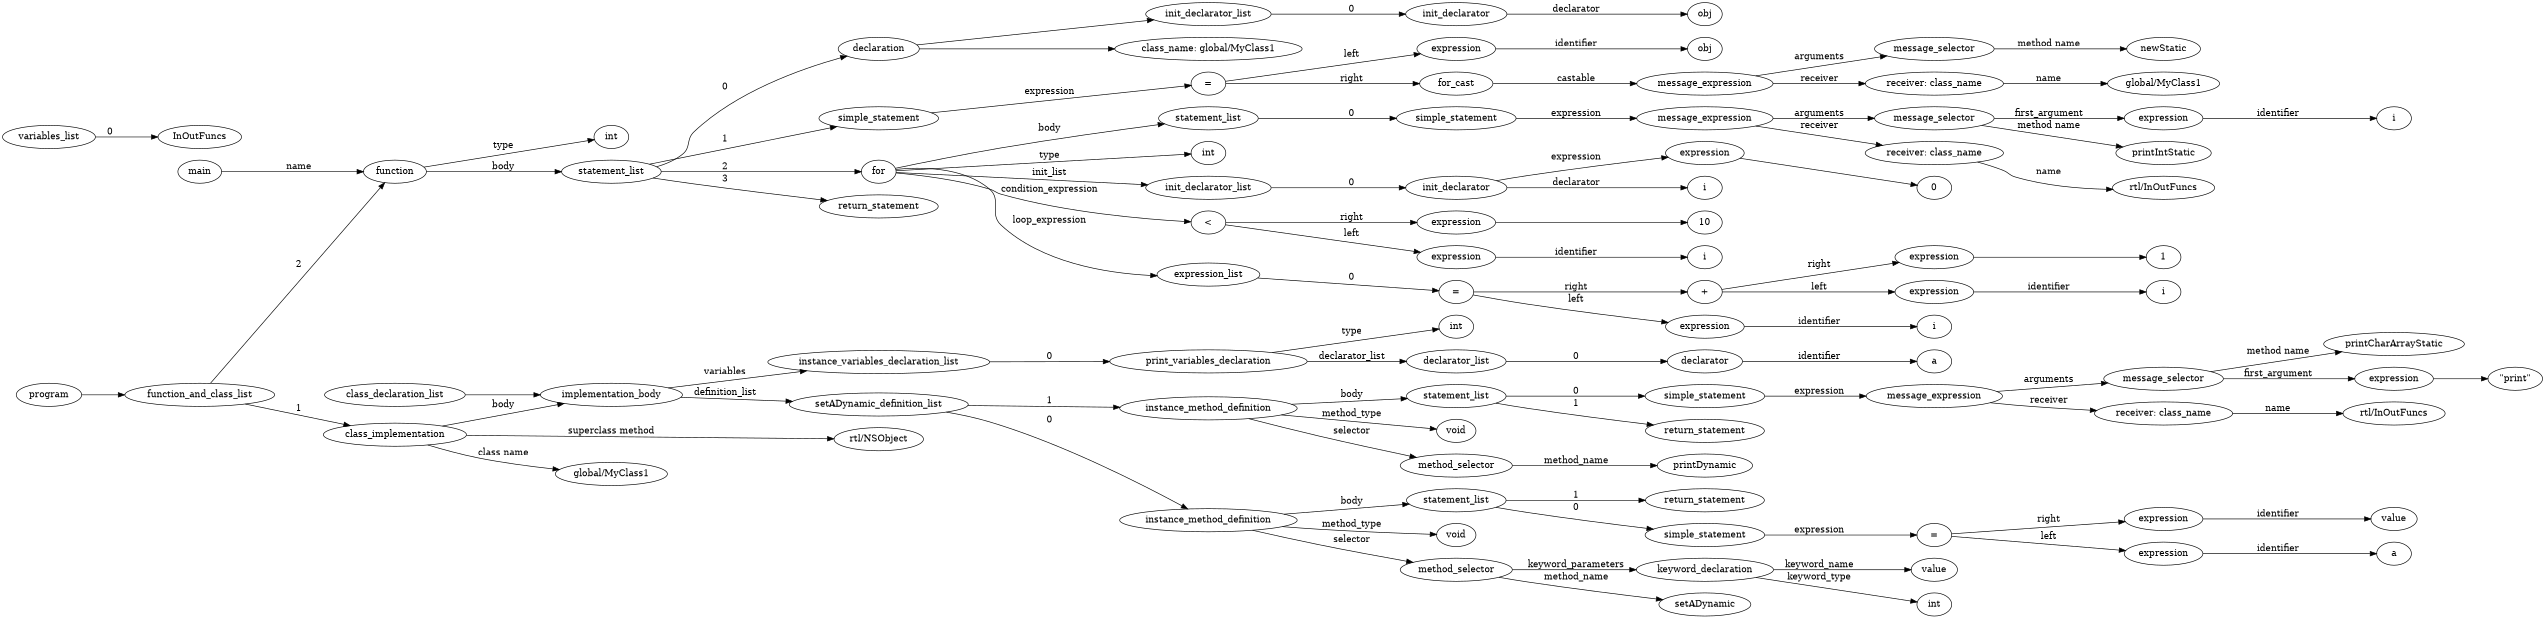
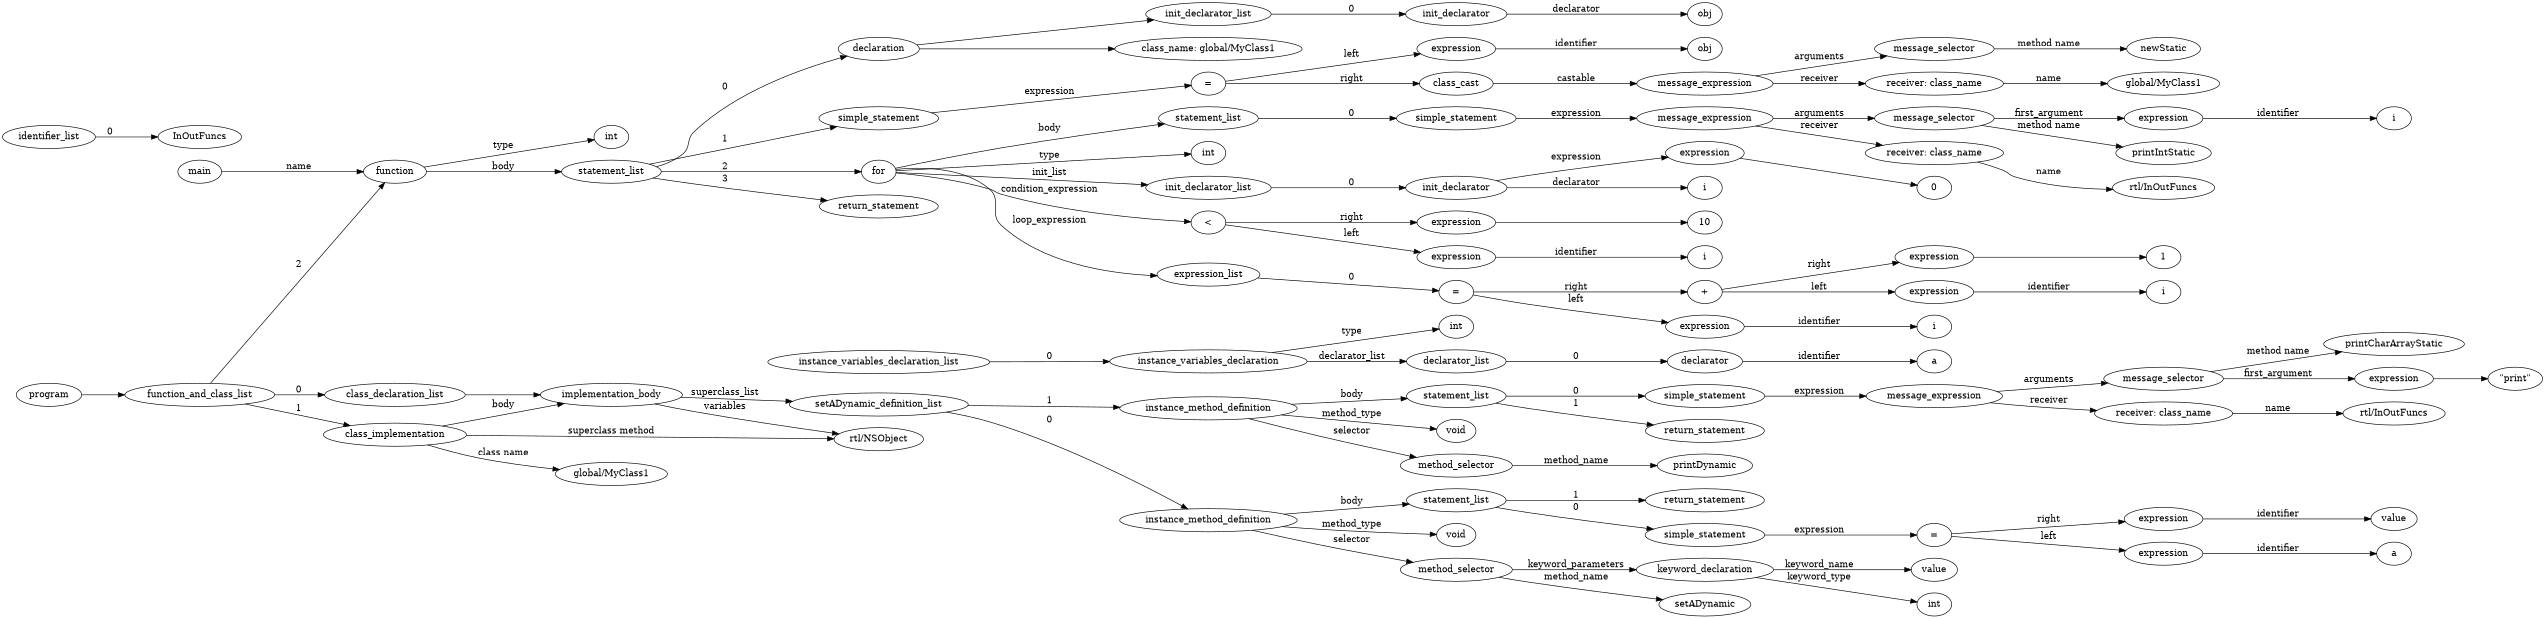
node "for_cast": label "for_cast" -> "class_cast"
node "variables_list": label "variables_list" -> "identifier_list"
node "print_variables_declaration": label "print_variables_declaration" -> "instance_variables_declaration"
edge "implementation_body" -> "instance_variables_declaration_list": now "implementation_body" -> "rtl/NSObject"
edge "implementation_body" -> "setADynamic_definition_list": label "definition_list" -> "superclass_list"
edge "function_and_class_list" -> "class_declaration_list": added, label "0"
